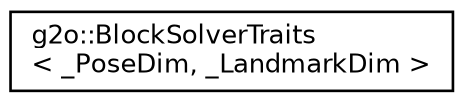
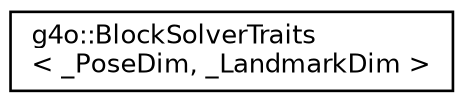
node "g2o::BlockSolverTraits < _PoseDim, _LandmarkDim >": label "g2o::BlockSolverTraits < _PoseDim, _LandmarkDim >" -> "g4o::BlockSolverTraits < _PoseDim, _LandmarkDim >"
